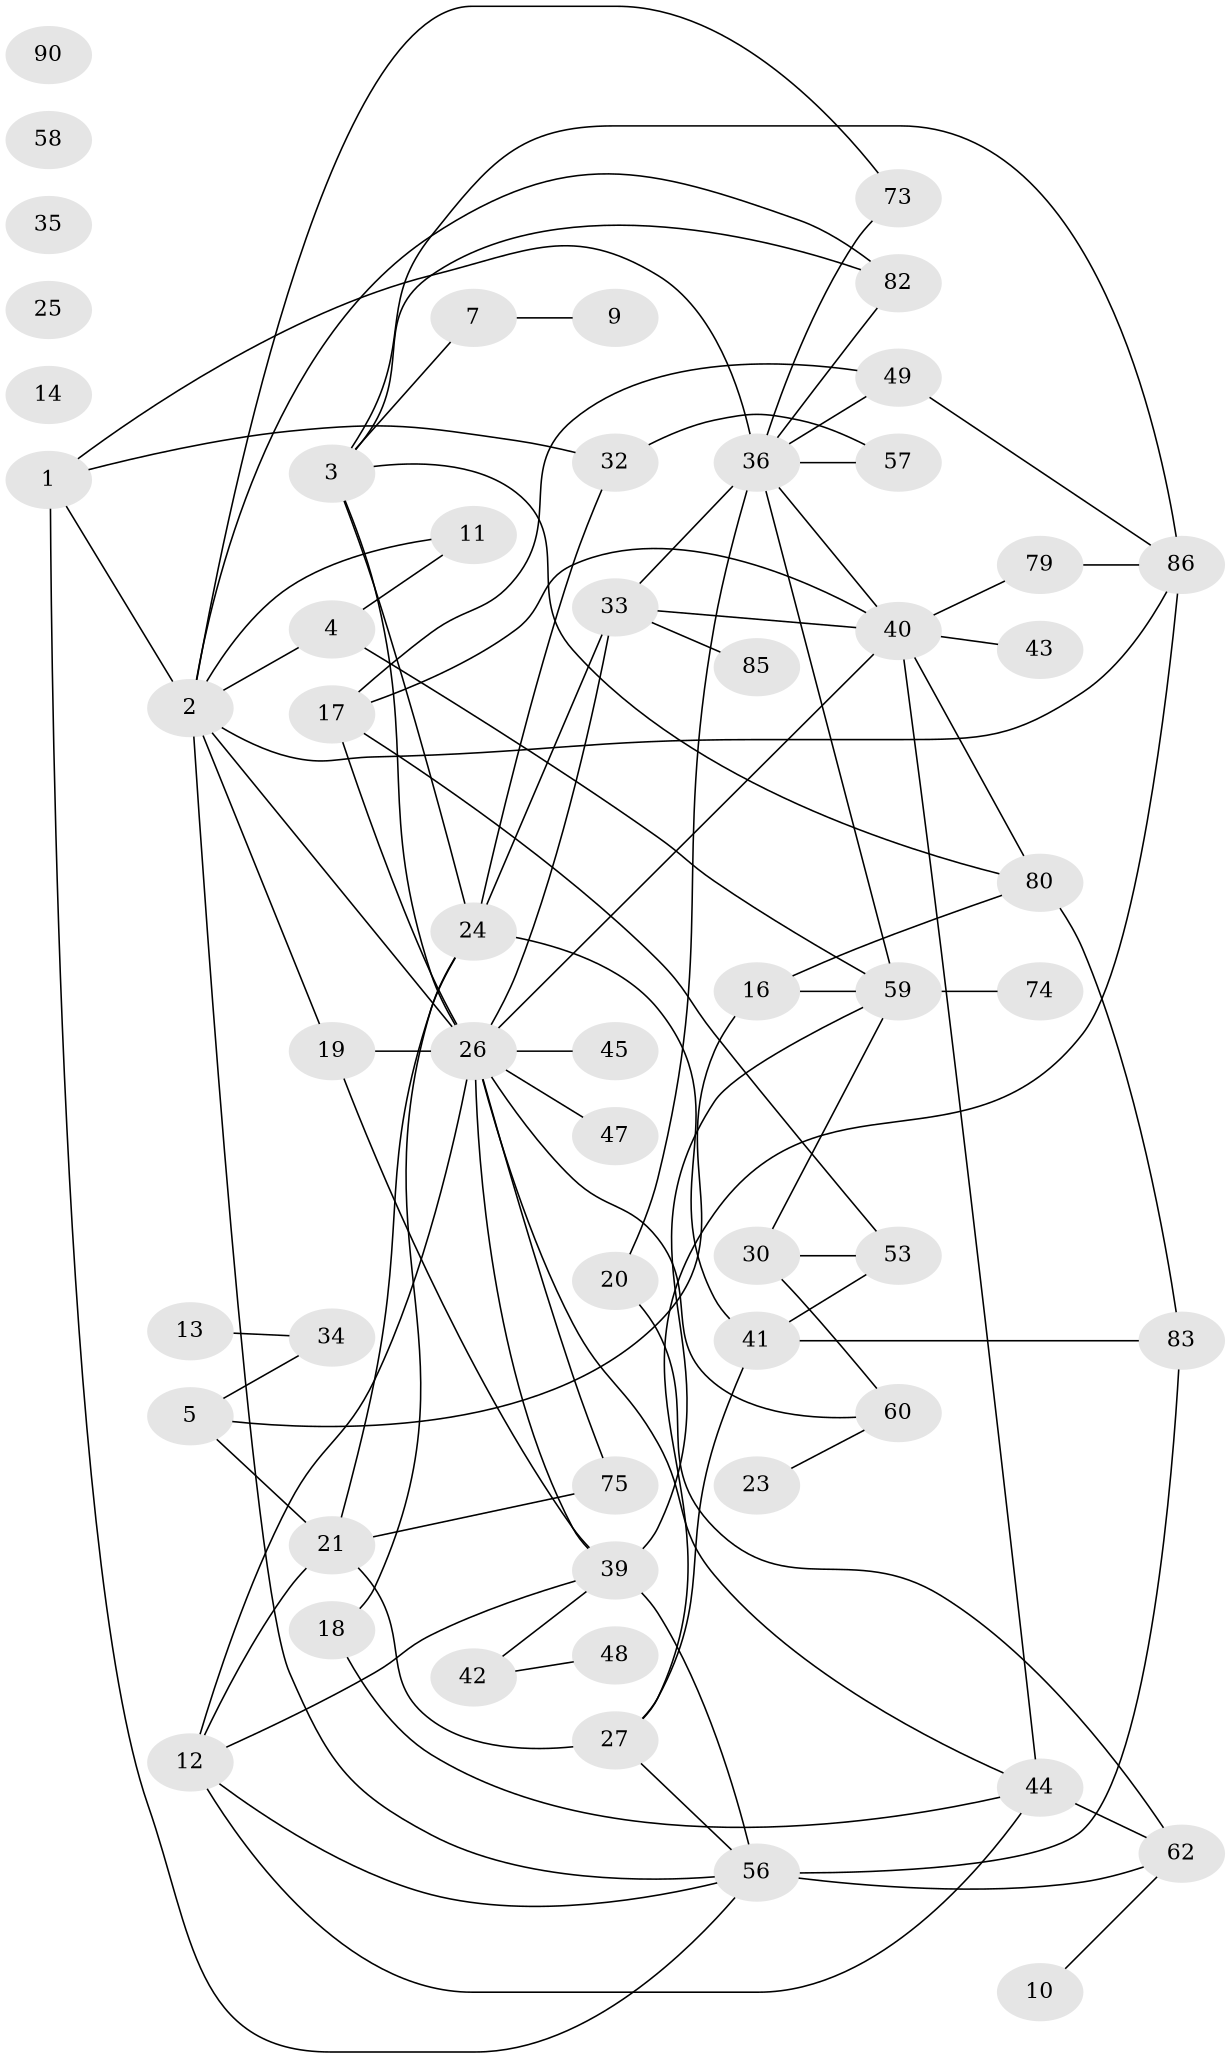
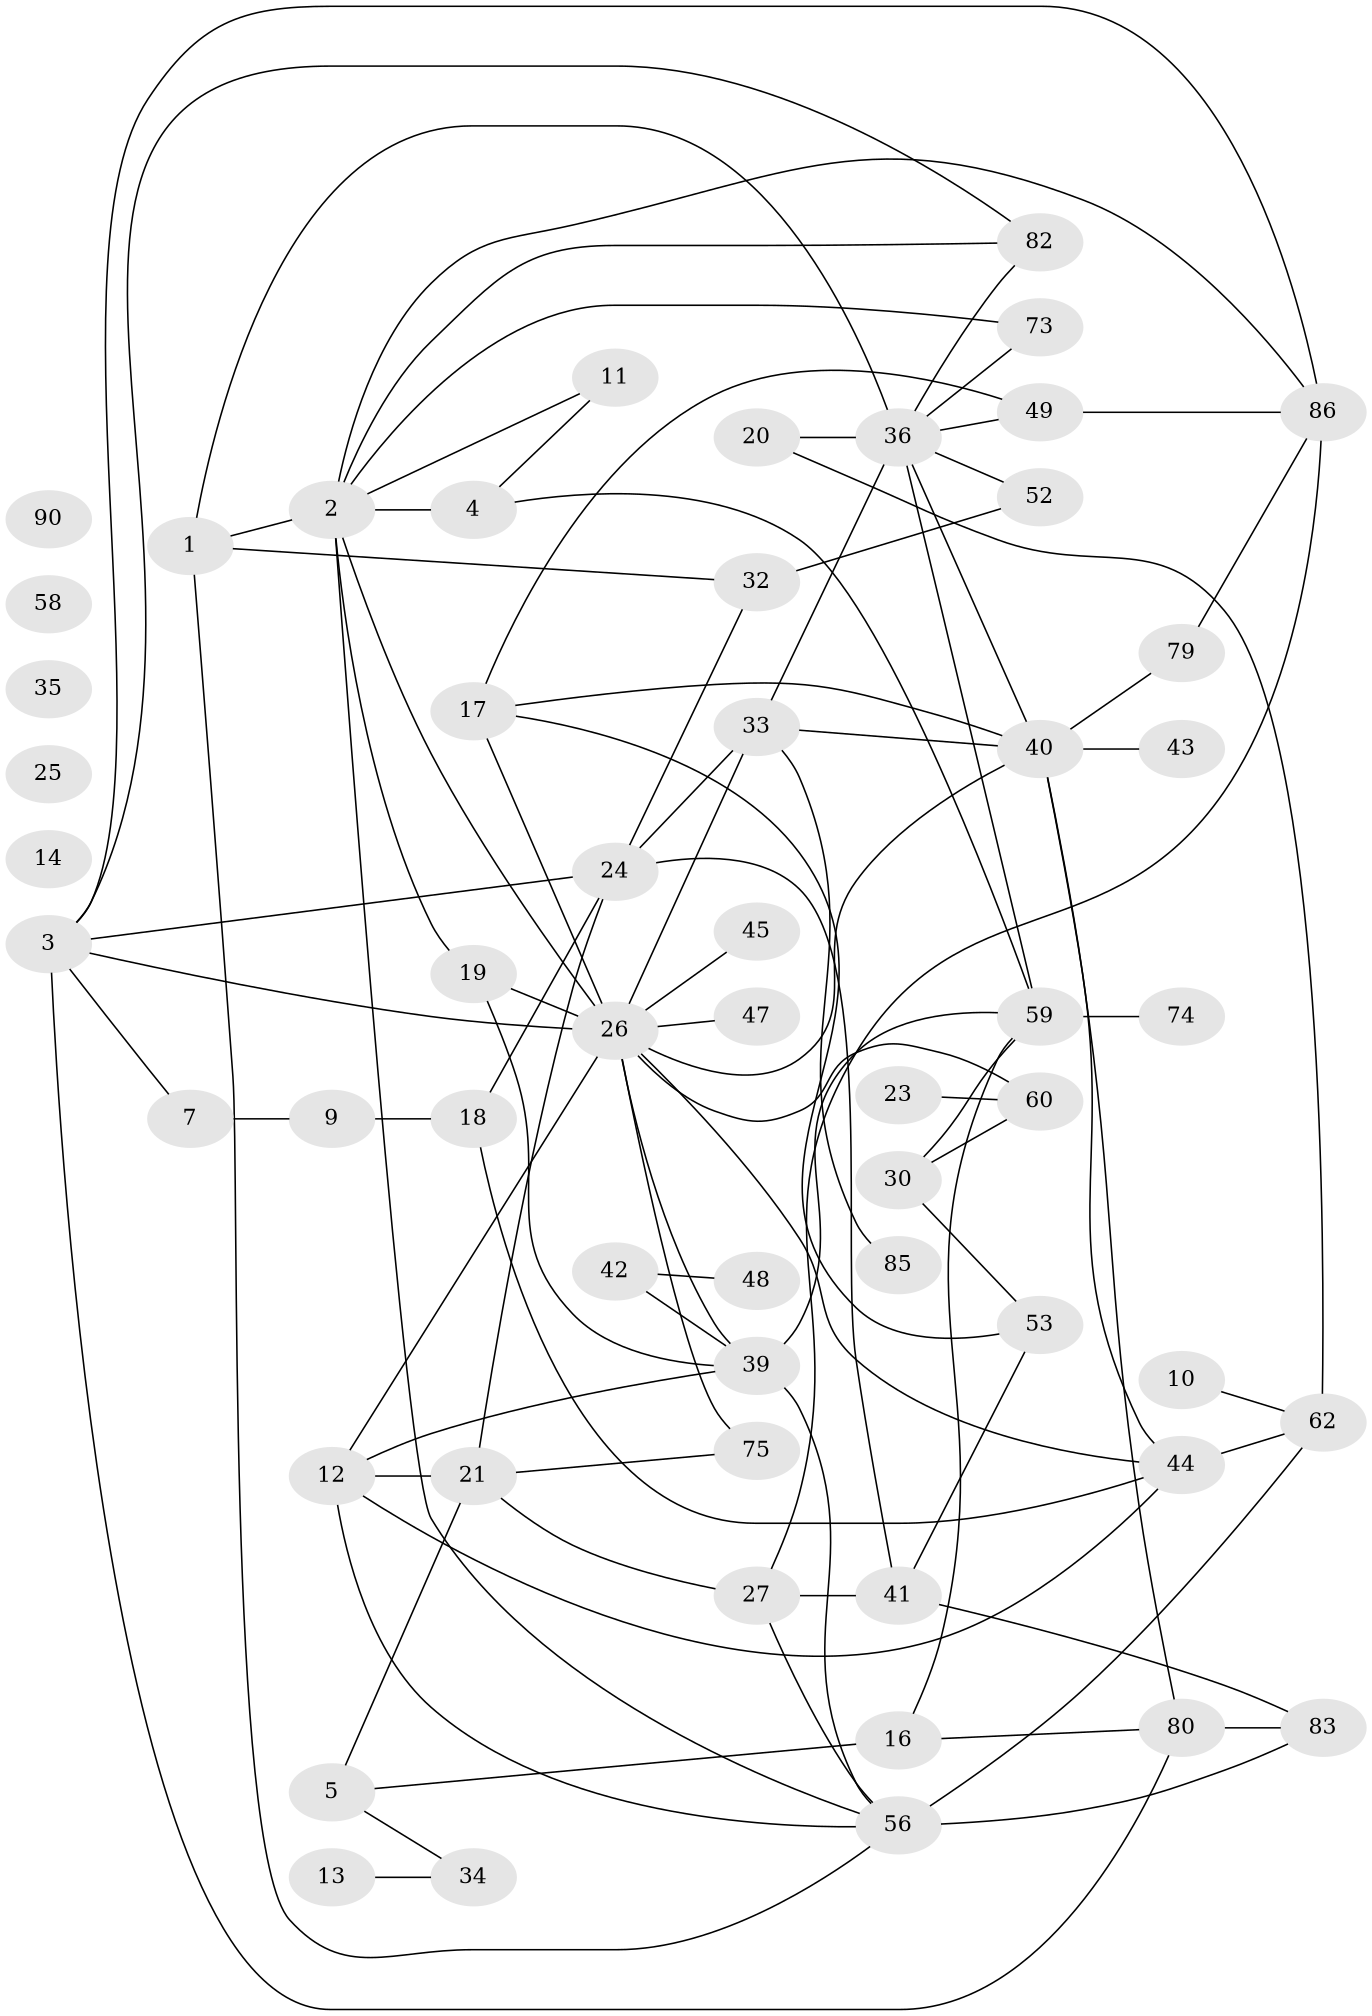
node "57": label "57" -> "52"
edge "9" -- "18": added
